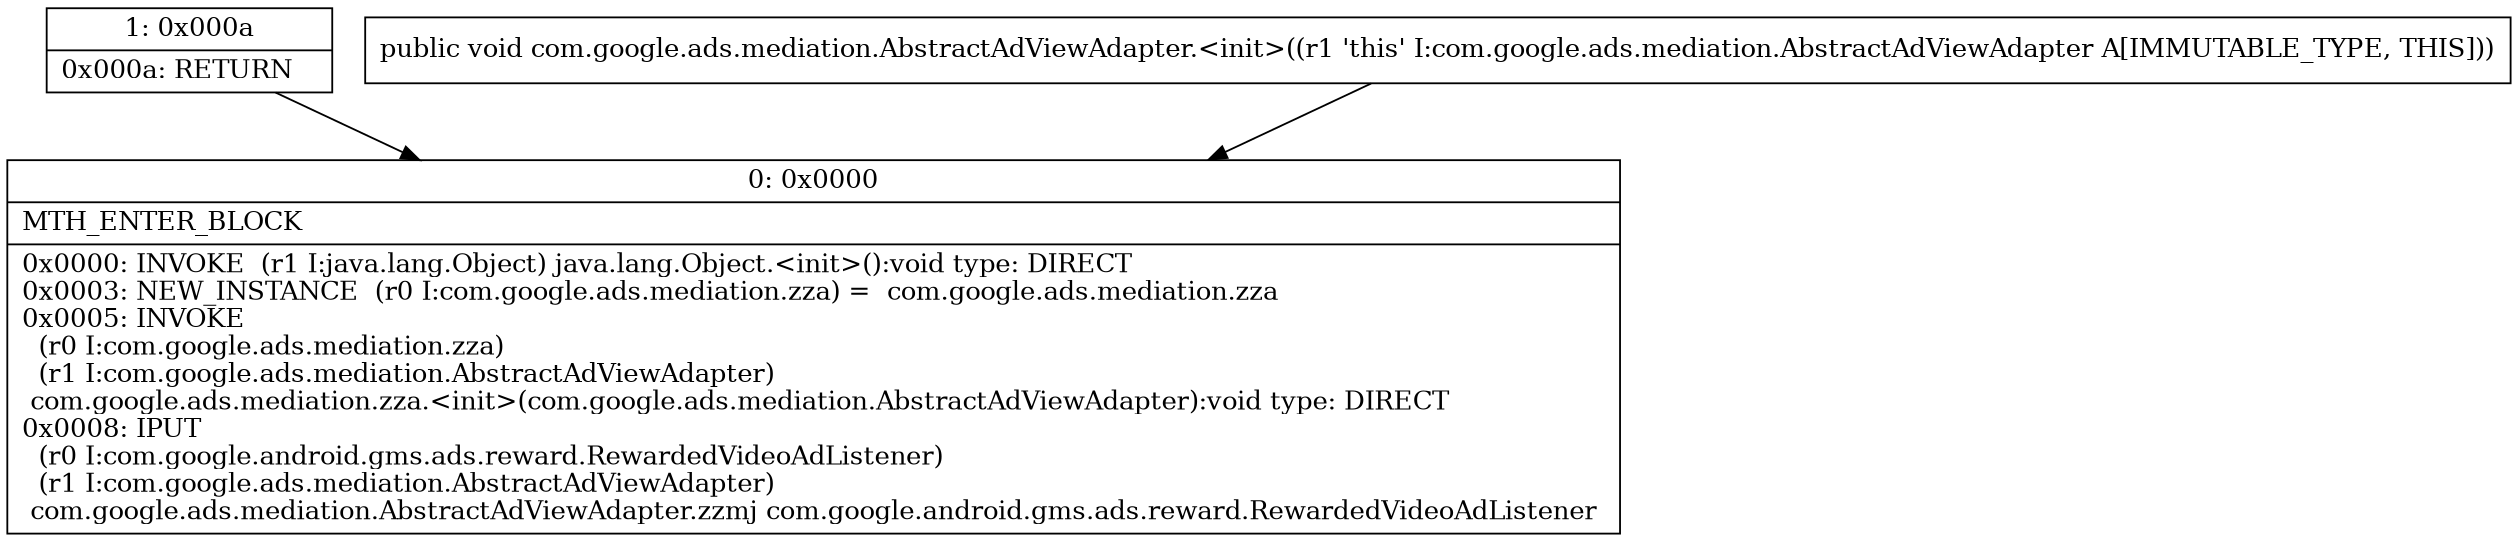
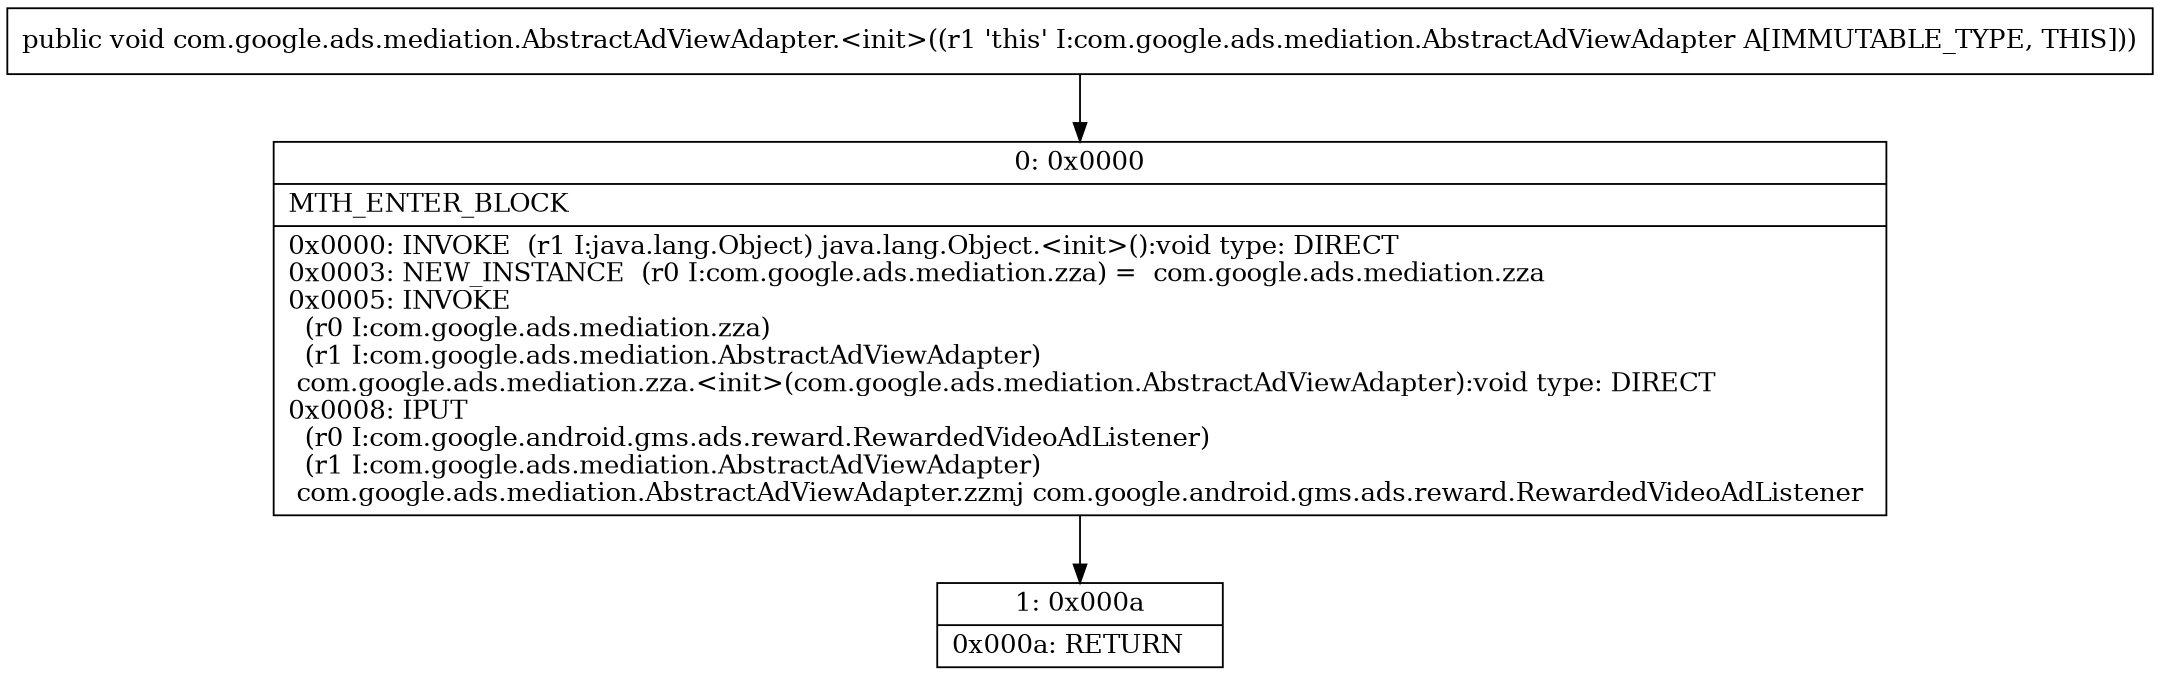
edge "1: 0x000a" -> "0: 0x0000": reversed
